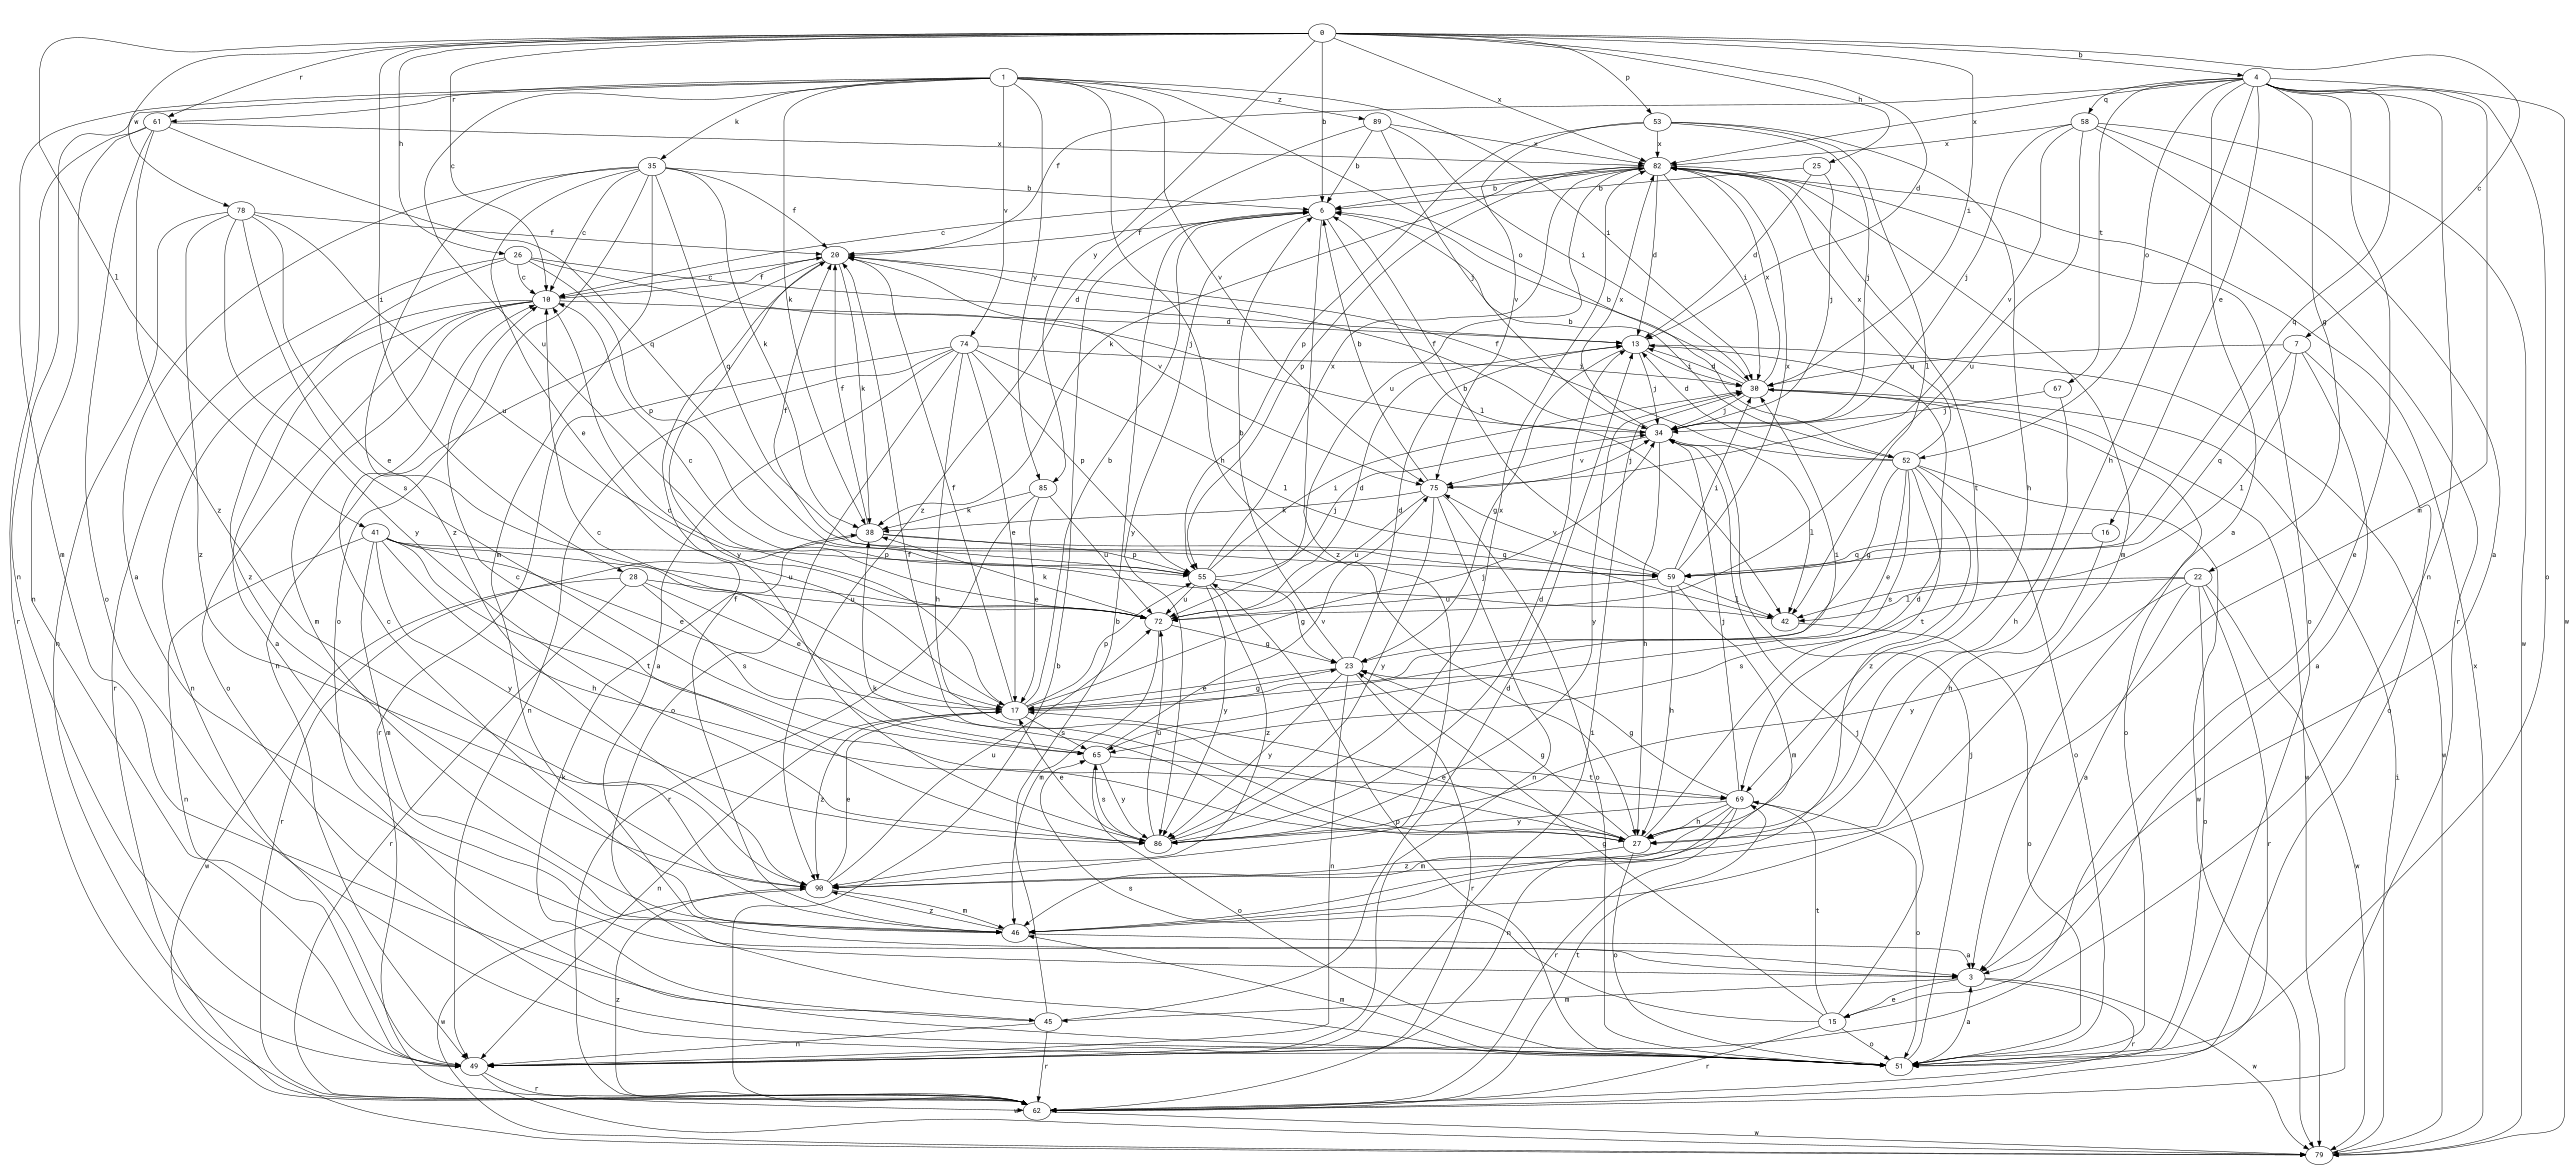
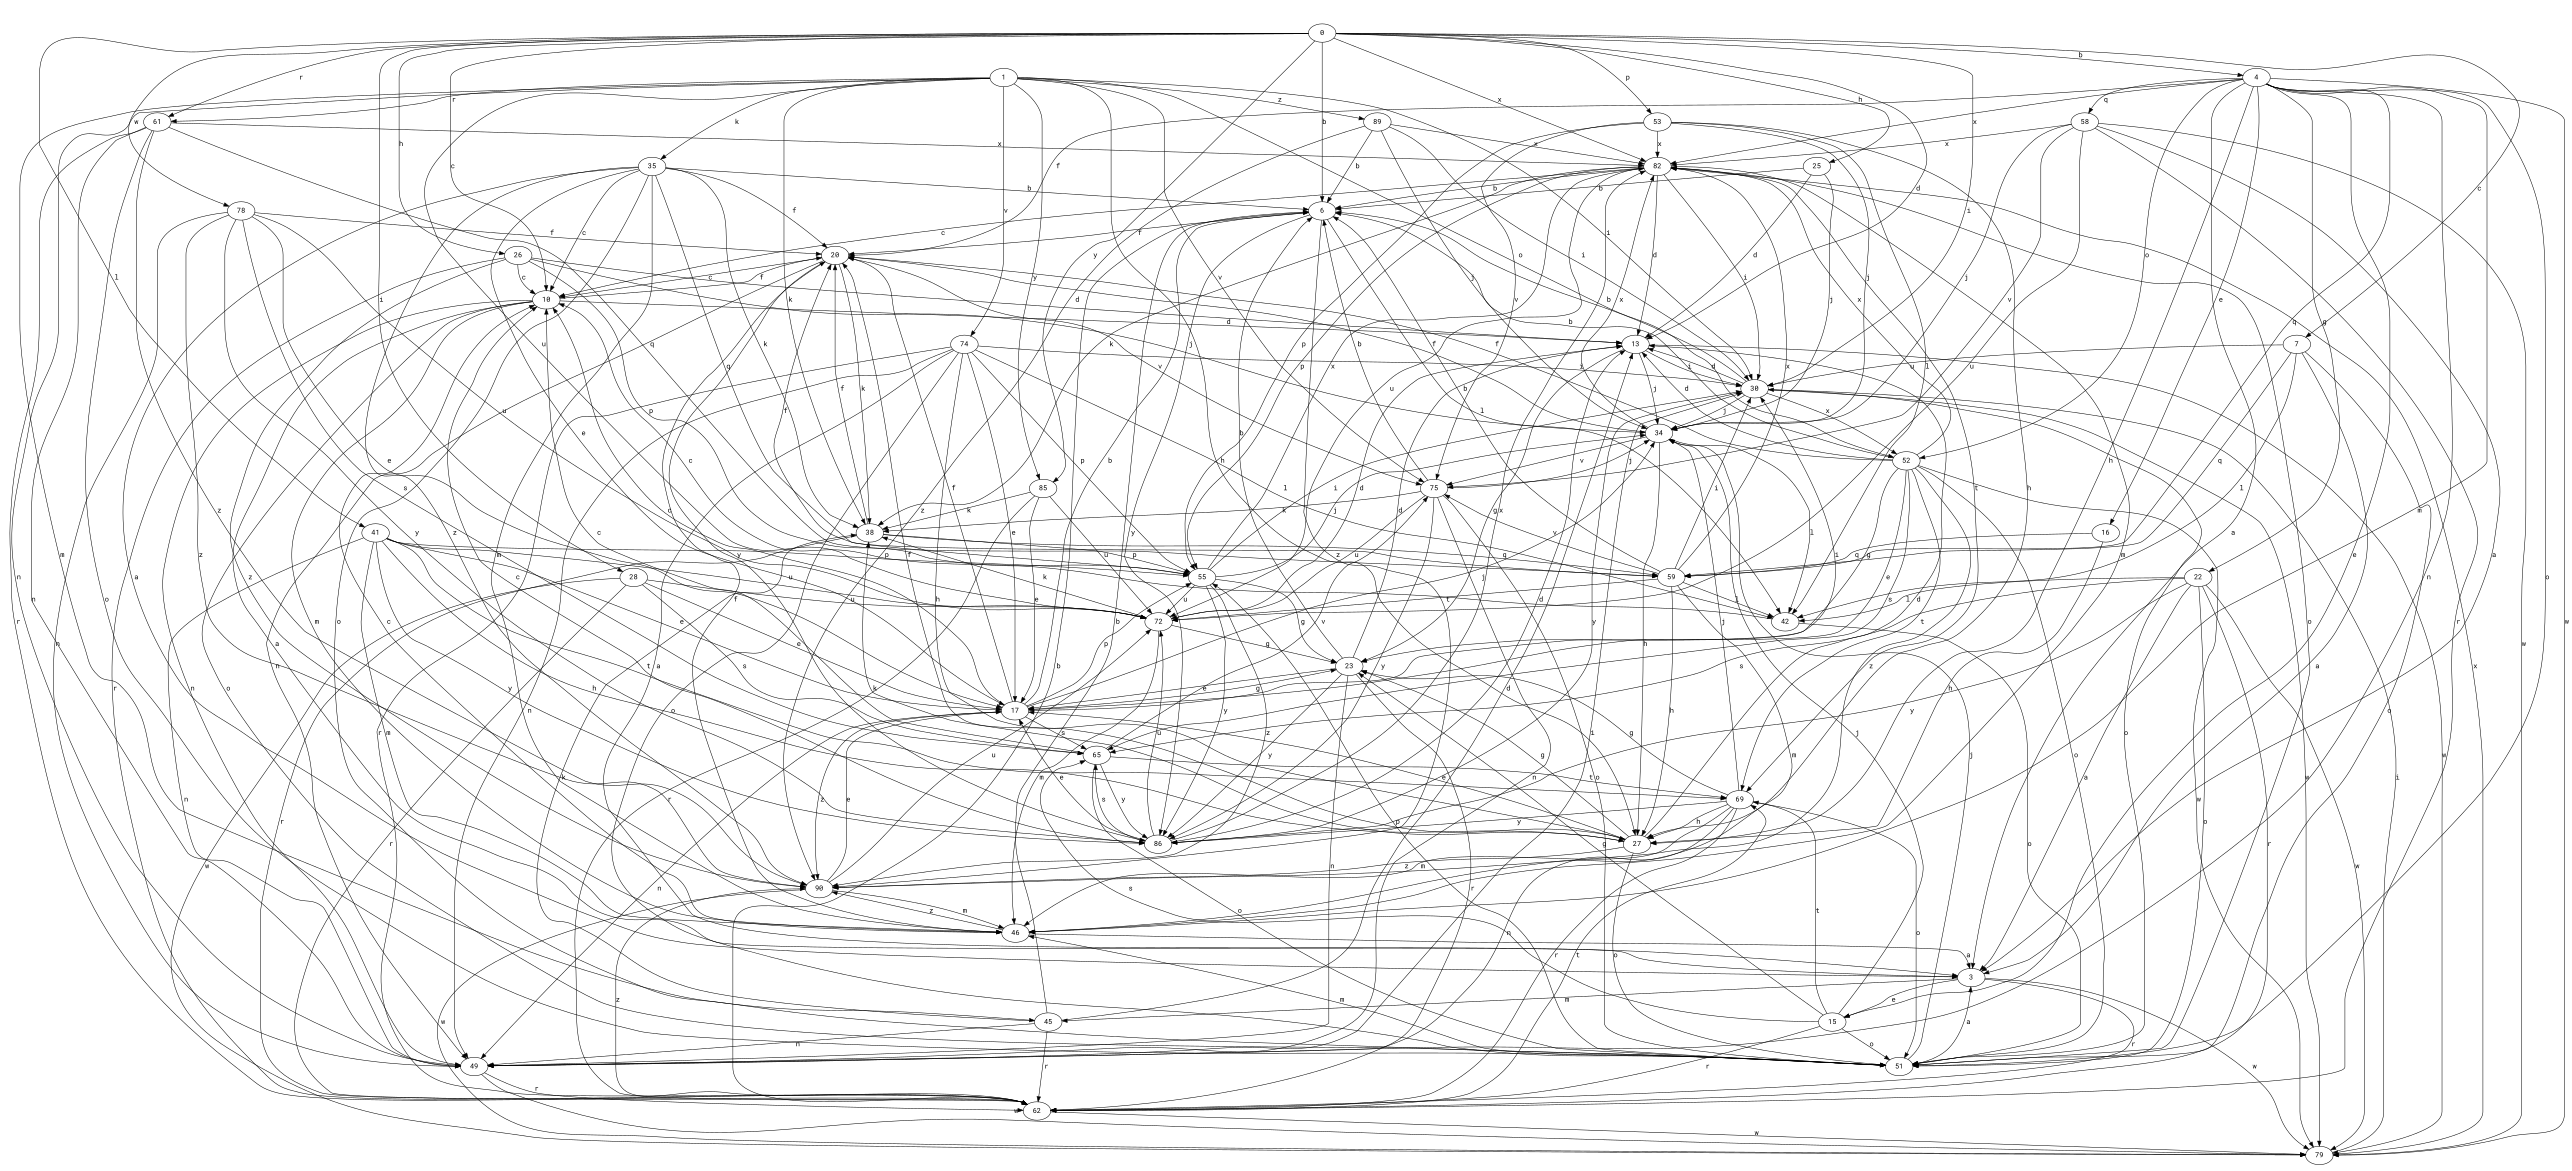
edge "30" -> "82": now "30" -> "52"
node "67": removed
edge "59" -> "72": label "u" -> "t"
